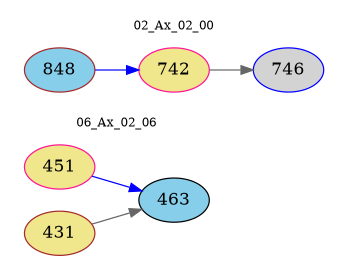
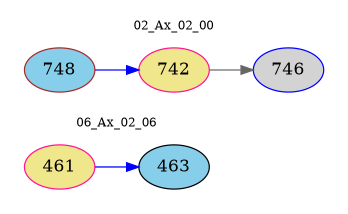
node "848": label "848" -> "748"
node "451": label "451" -> "461"
node "431": removed
